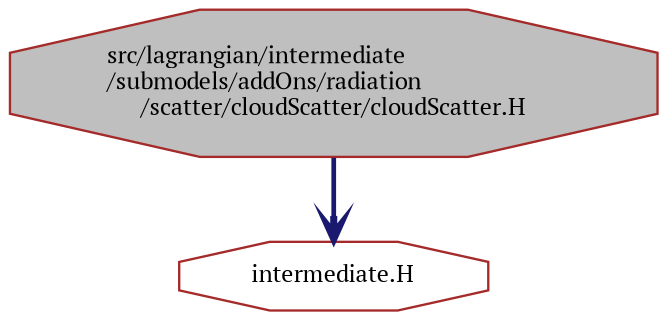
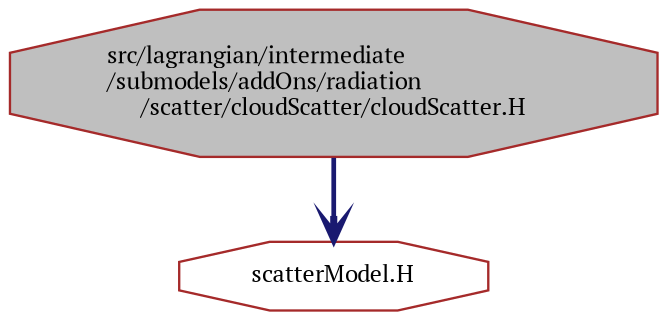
node "intermediate.H": label "intermediate.H" -> "scatterModel.H"
